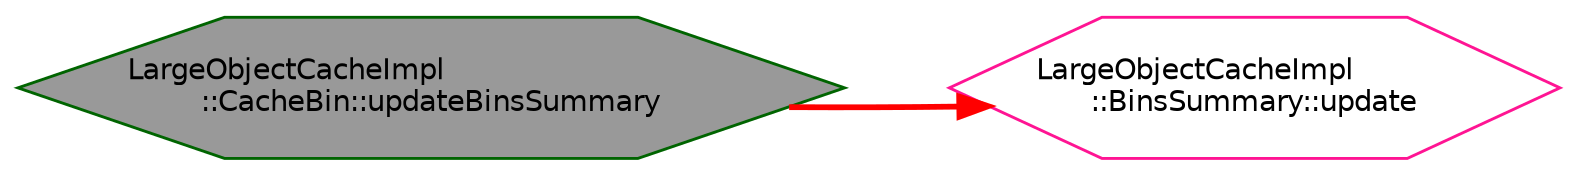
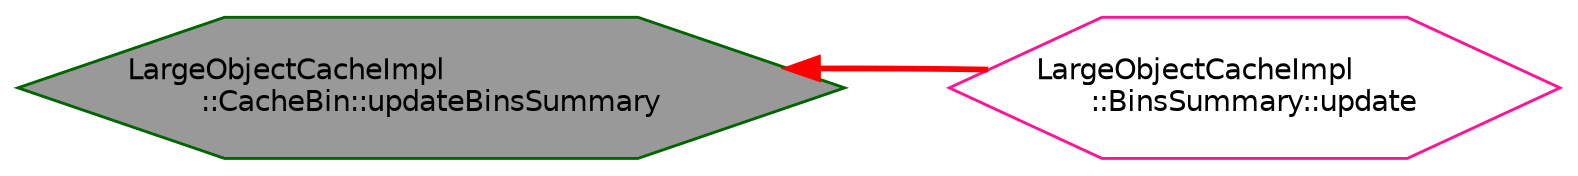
edge "LargeObjectCacheImpl ::CacheBin::updateBinsSummary" -> "LargeObjectCacheImpl ::BinsSummary::update": reversed
